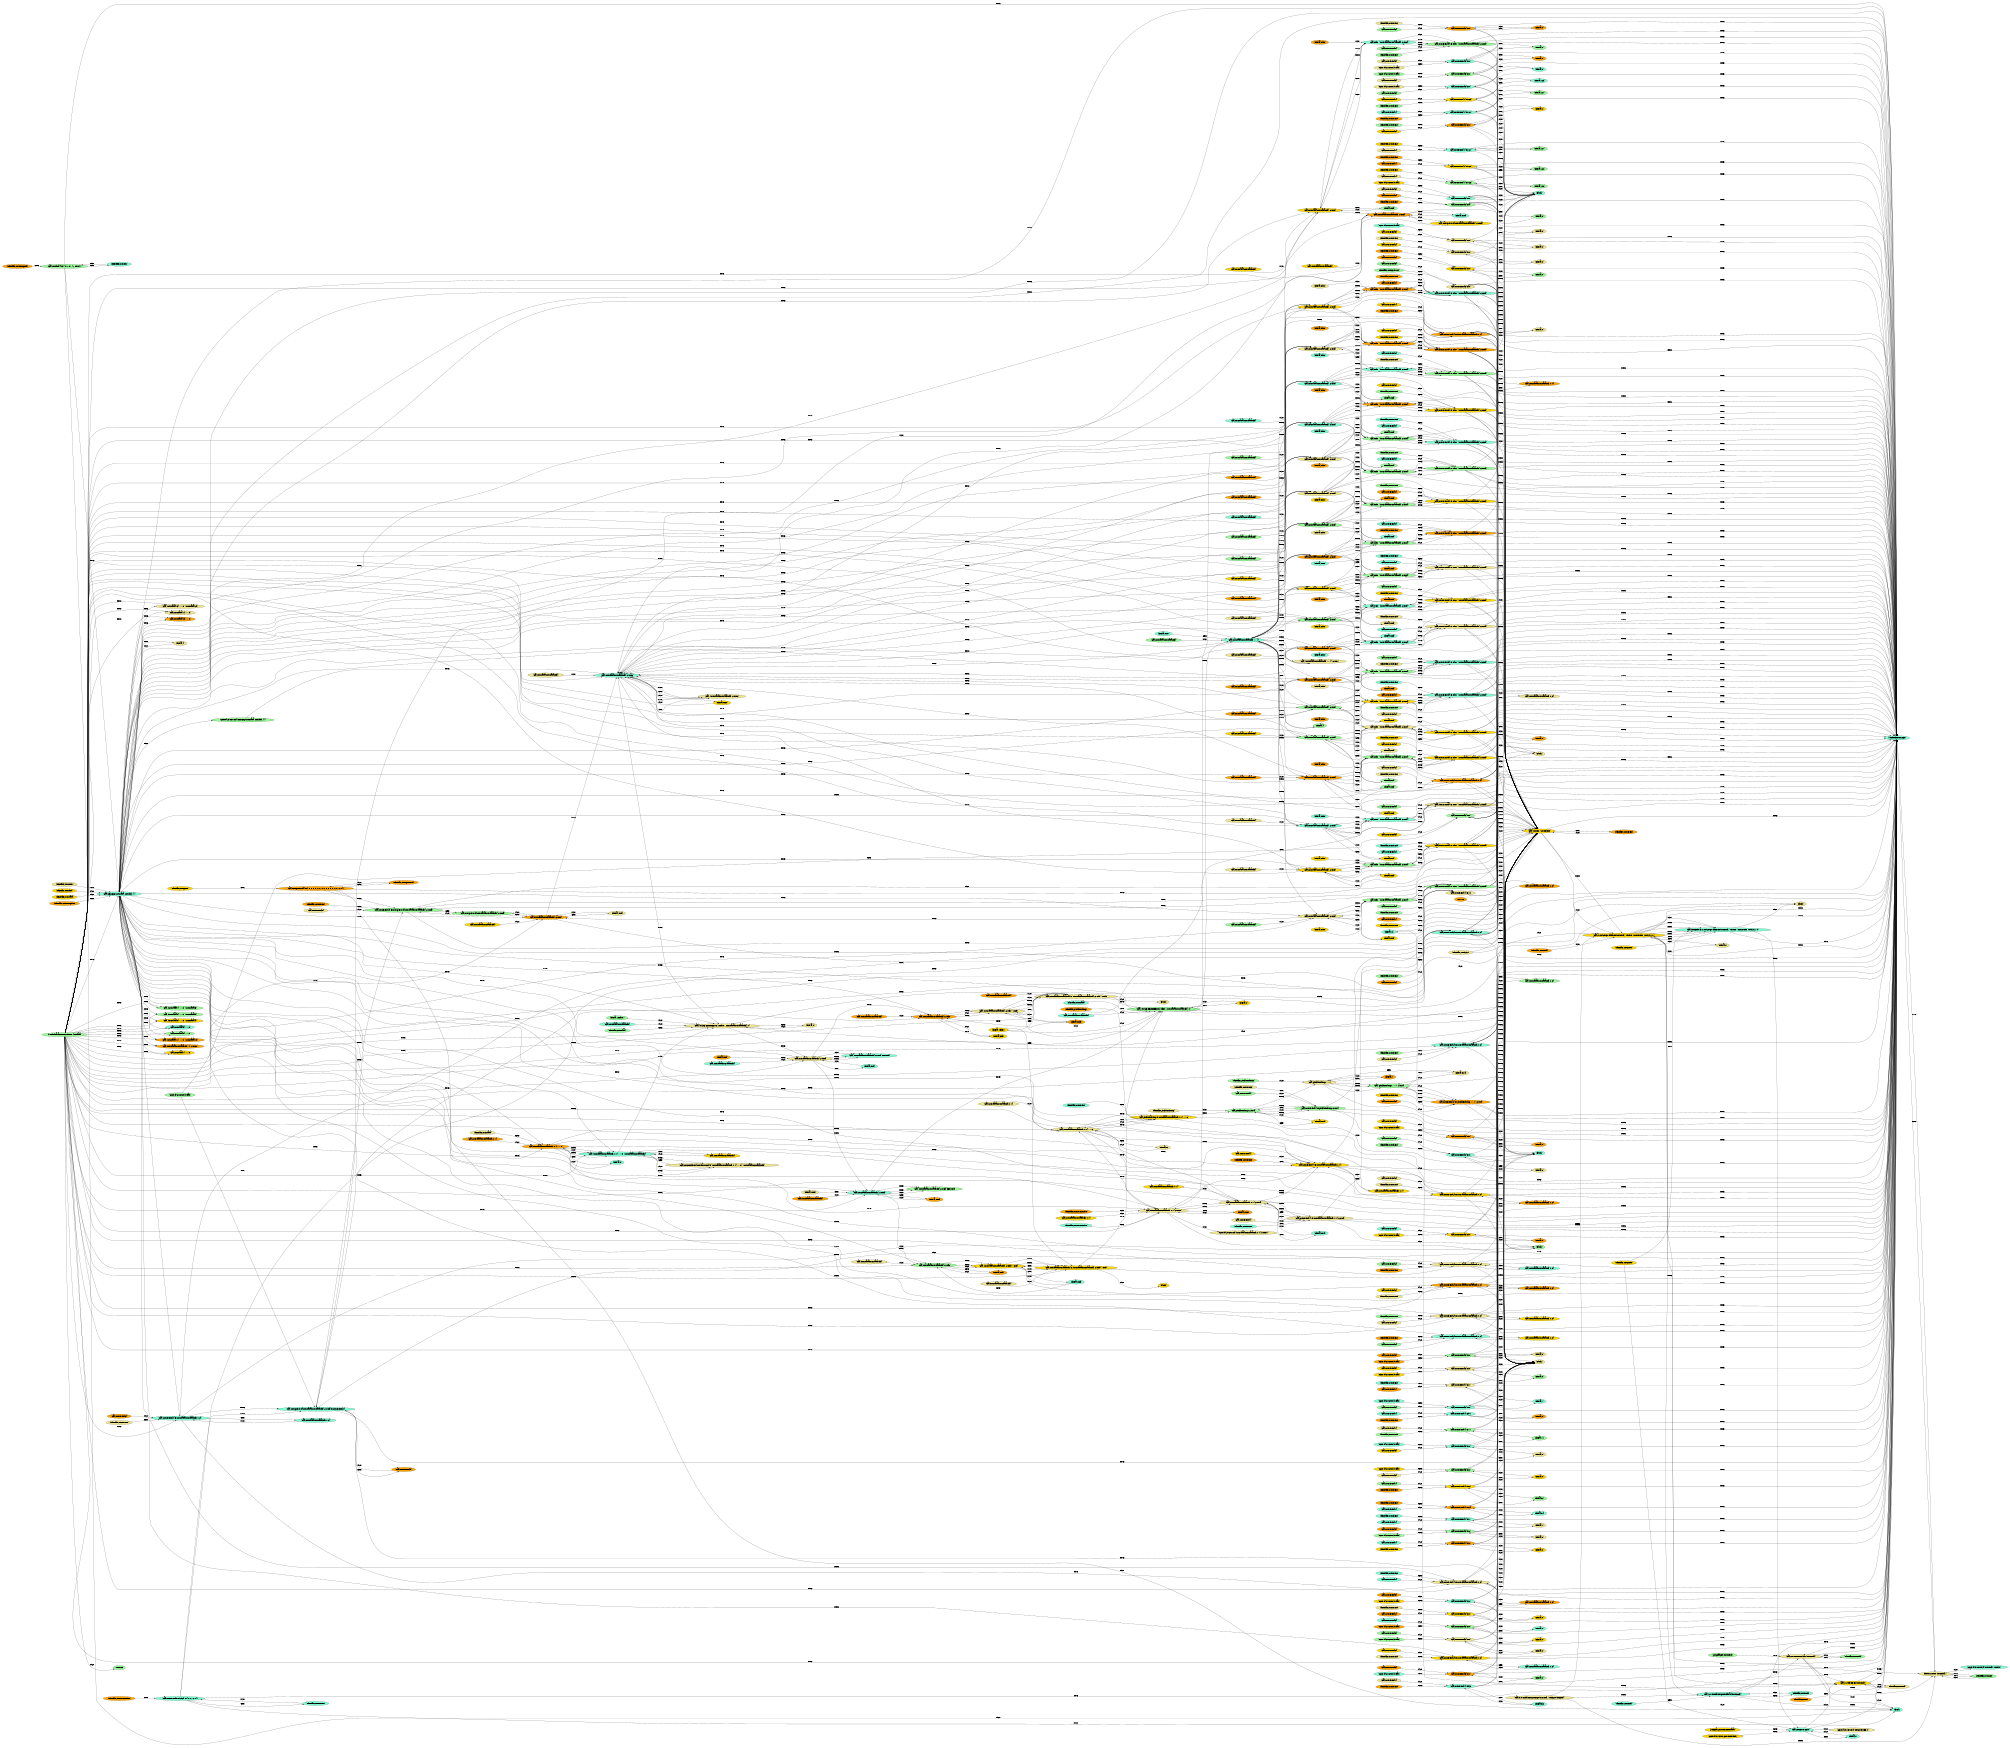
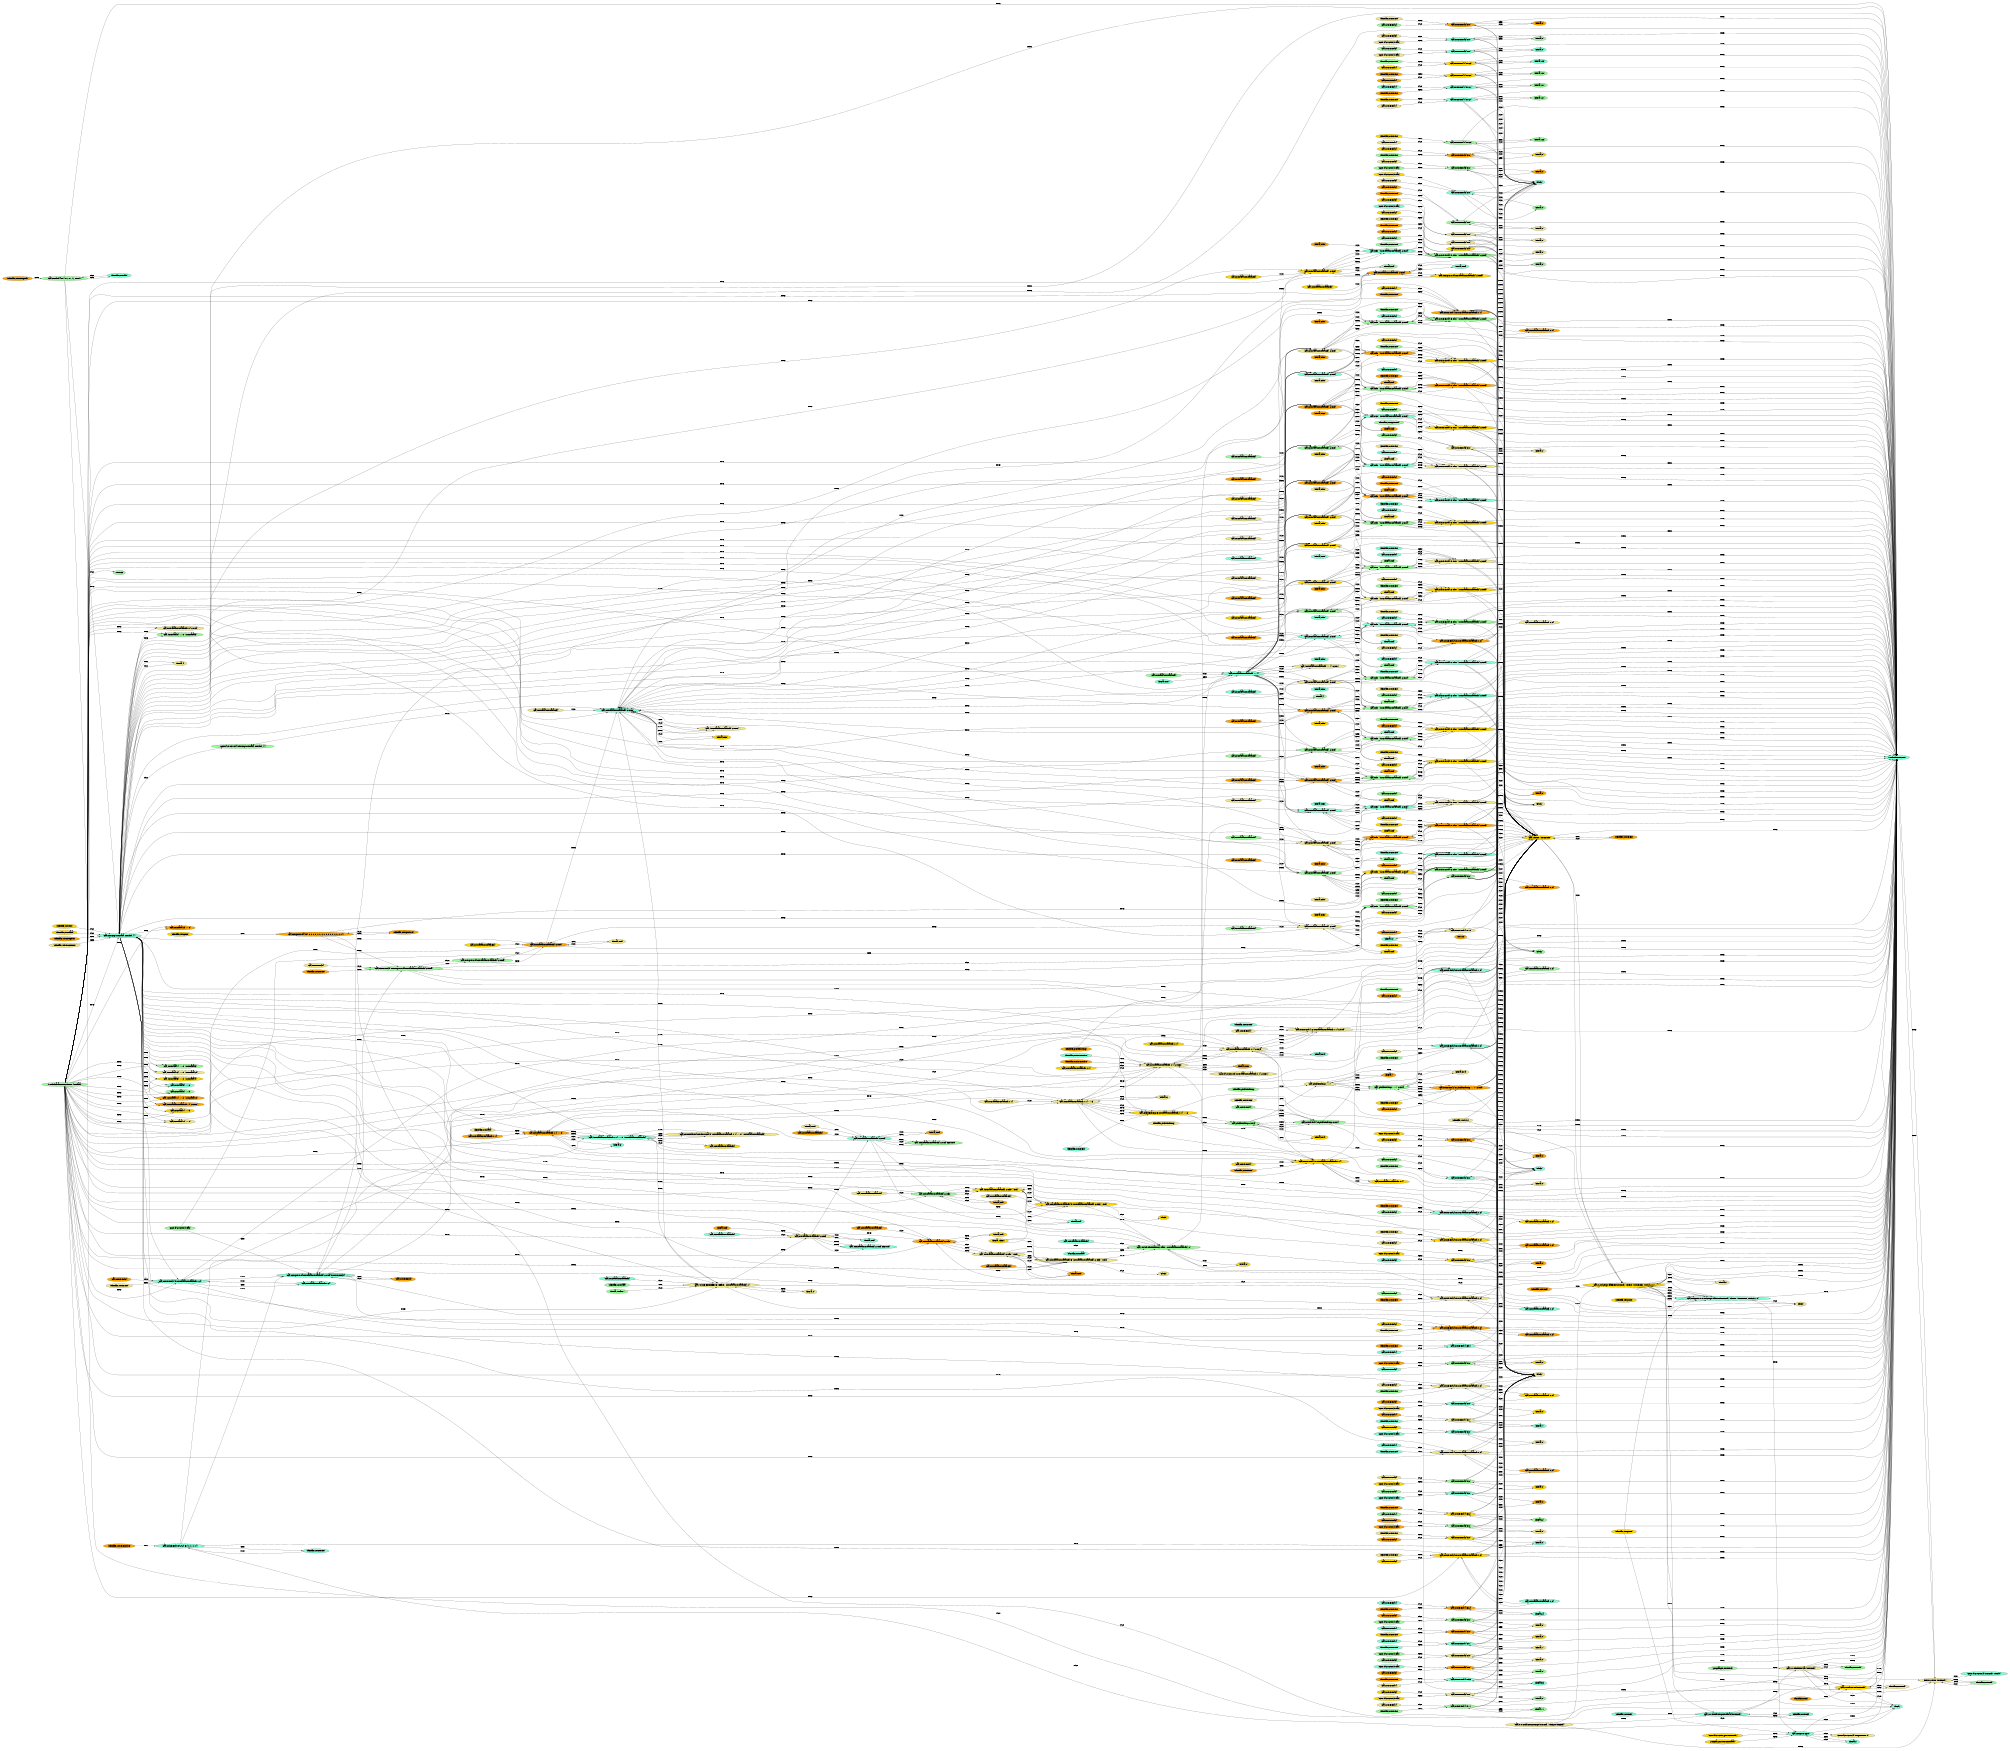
edge "(Call,mus_event[0] = 0x80 | (mus_data[mus_data_ofs] & 0x0f))" -> "(Call,(uint8_t *)mus_event)": label "DDG: " -> "AST: "
node "(Call,mus_data[mus_data_ofs++] & 0x7f)": added
node "(Identifier,__NULL__)": label "(Identifier,__NULL__)" -> "(Identifier,__FUNCTION__)"
